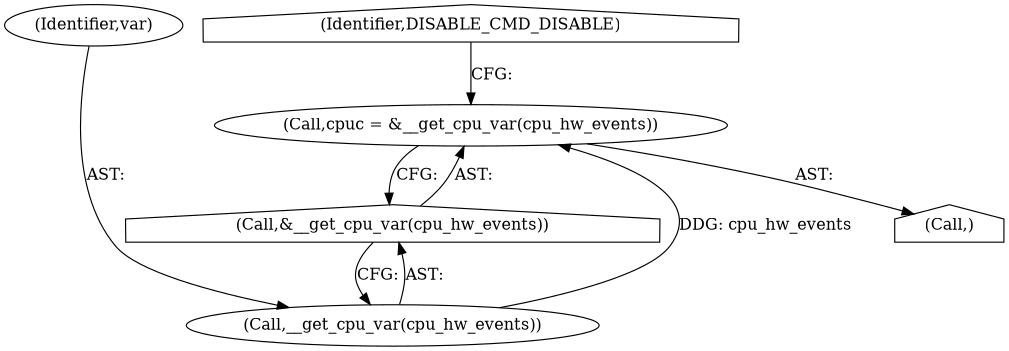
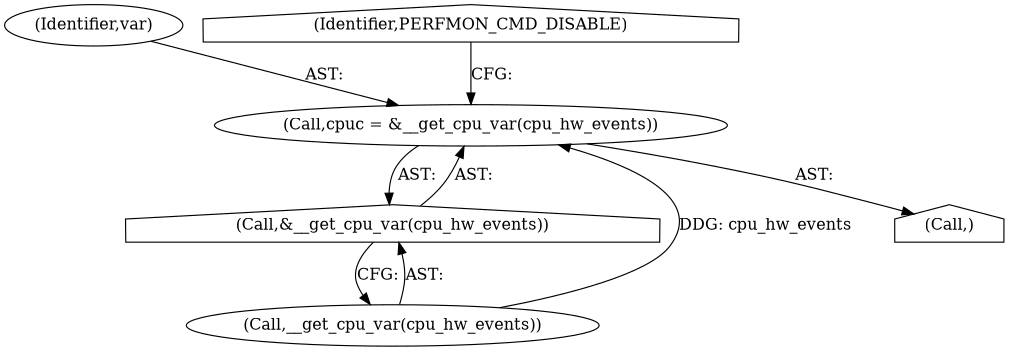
node "(Identifier,DISABLE_CMD_DISABLE)": label "(Identifier,DISABLE_CMD_DISABLE)" -> "(Identifier,PERFMON_CMD_DISABLE)"
edge "(Call,cpuc = &__get_cpu_var(cpu_hw_events))" -> "(Call,&__get_cpu_var(cpu_hw_events))": label "CFG: " -> "AST: "
edge "(Identifier,var)" -> "(Call,__get_cpu_var(cpu_hw_events))": now "(Identifier,var)" -> "(Call,cpuc = &__get_cpu_var(cpu_hw_events))"
